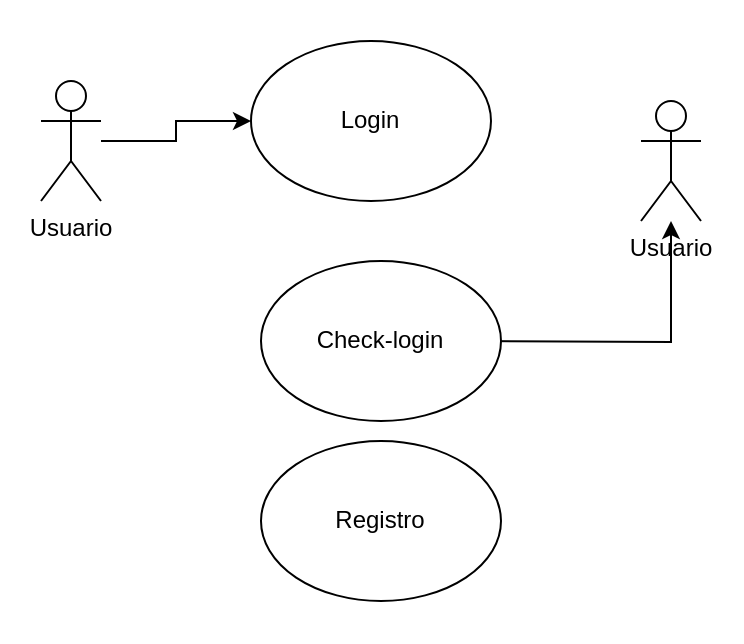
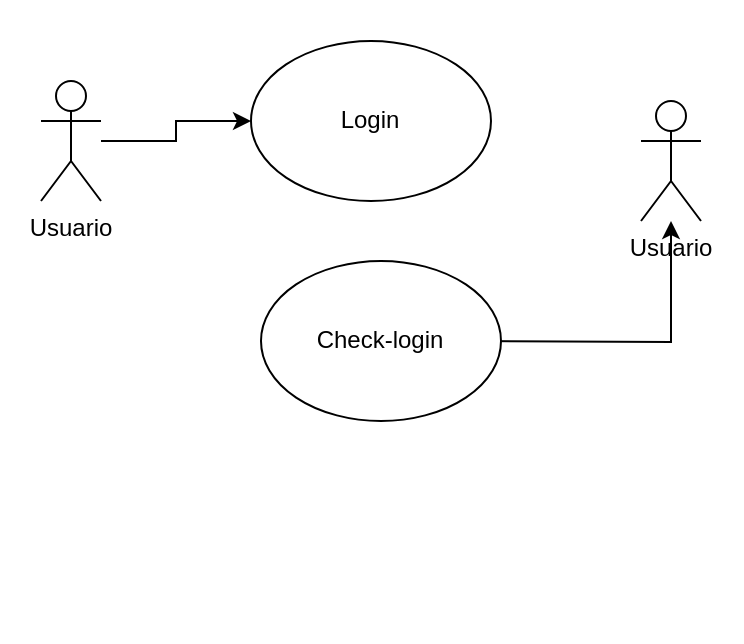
node "Registro": removed
